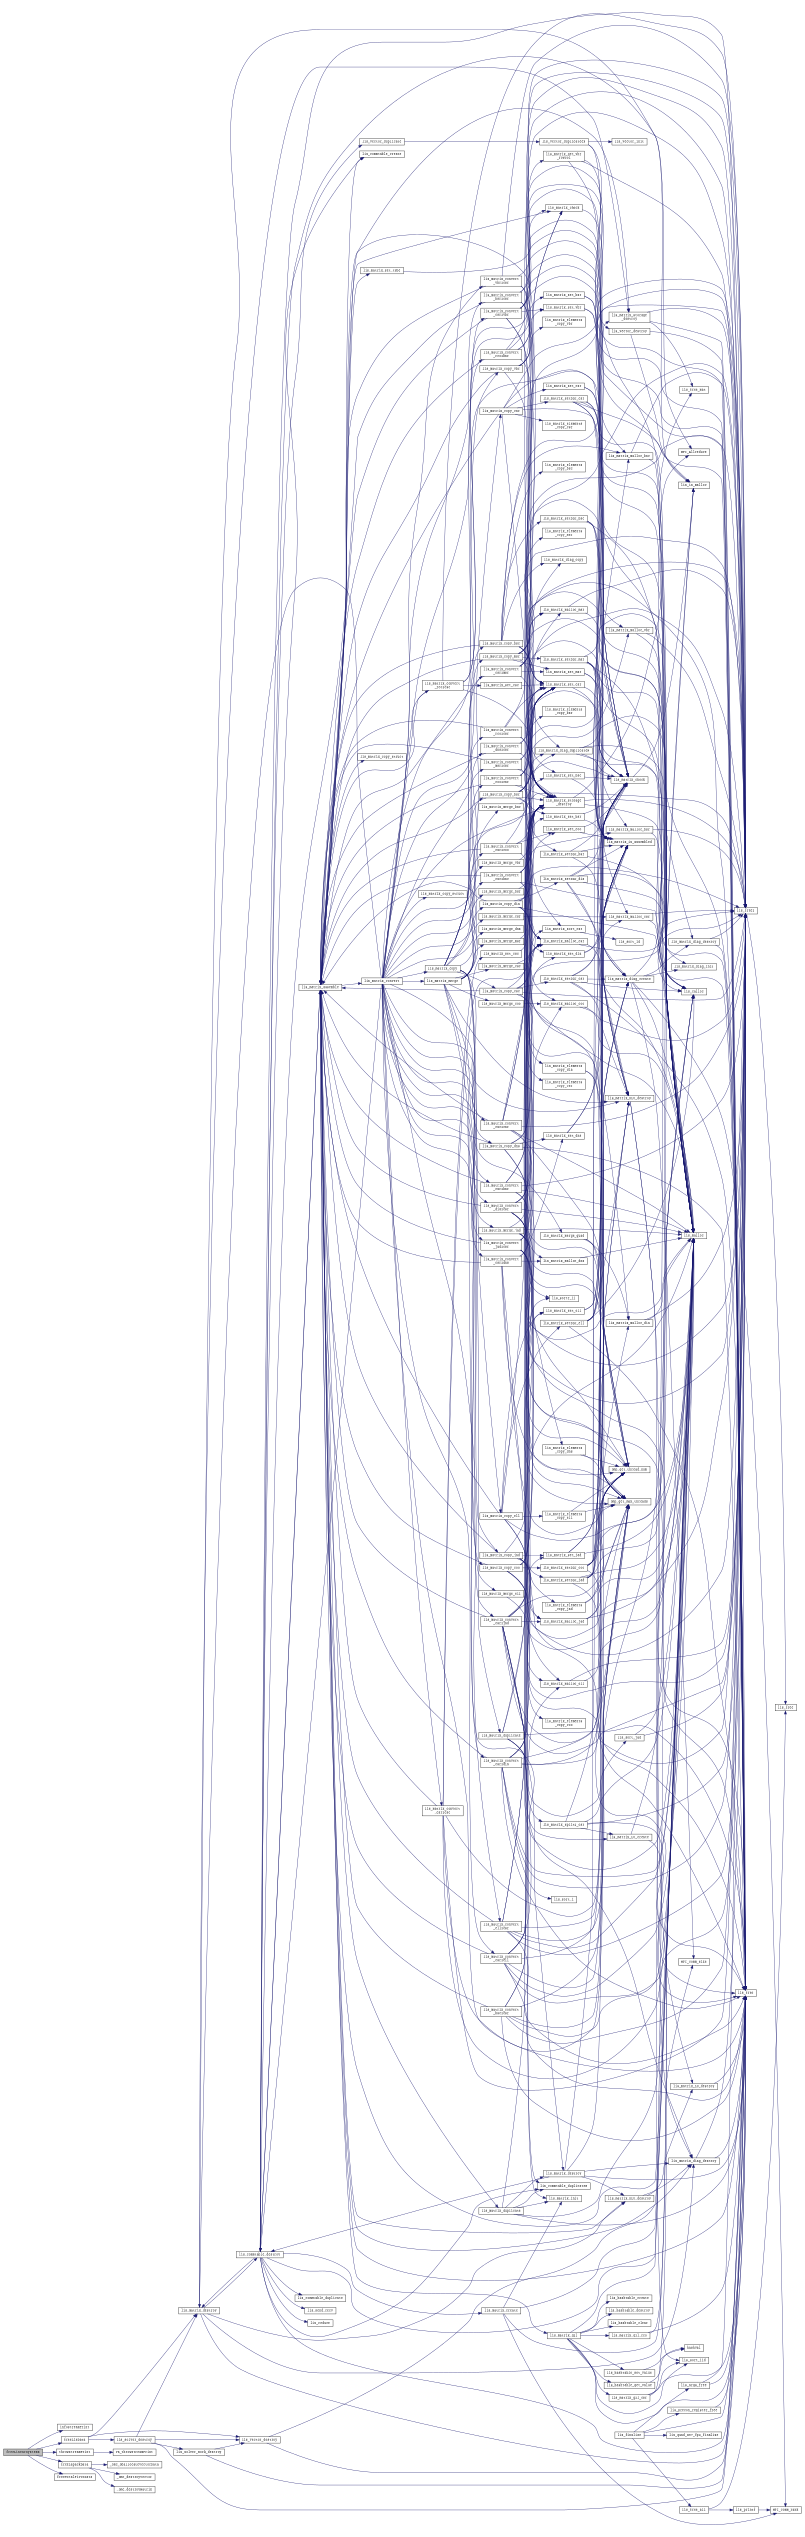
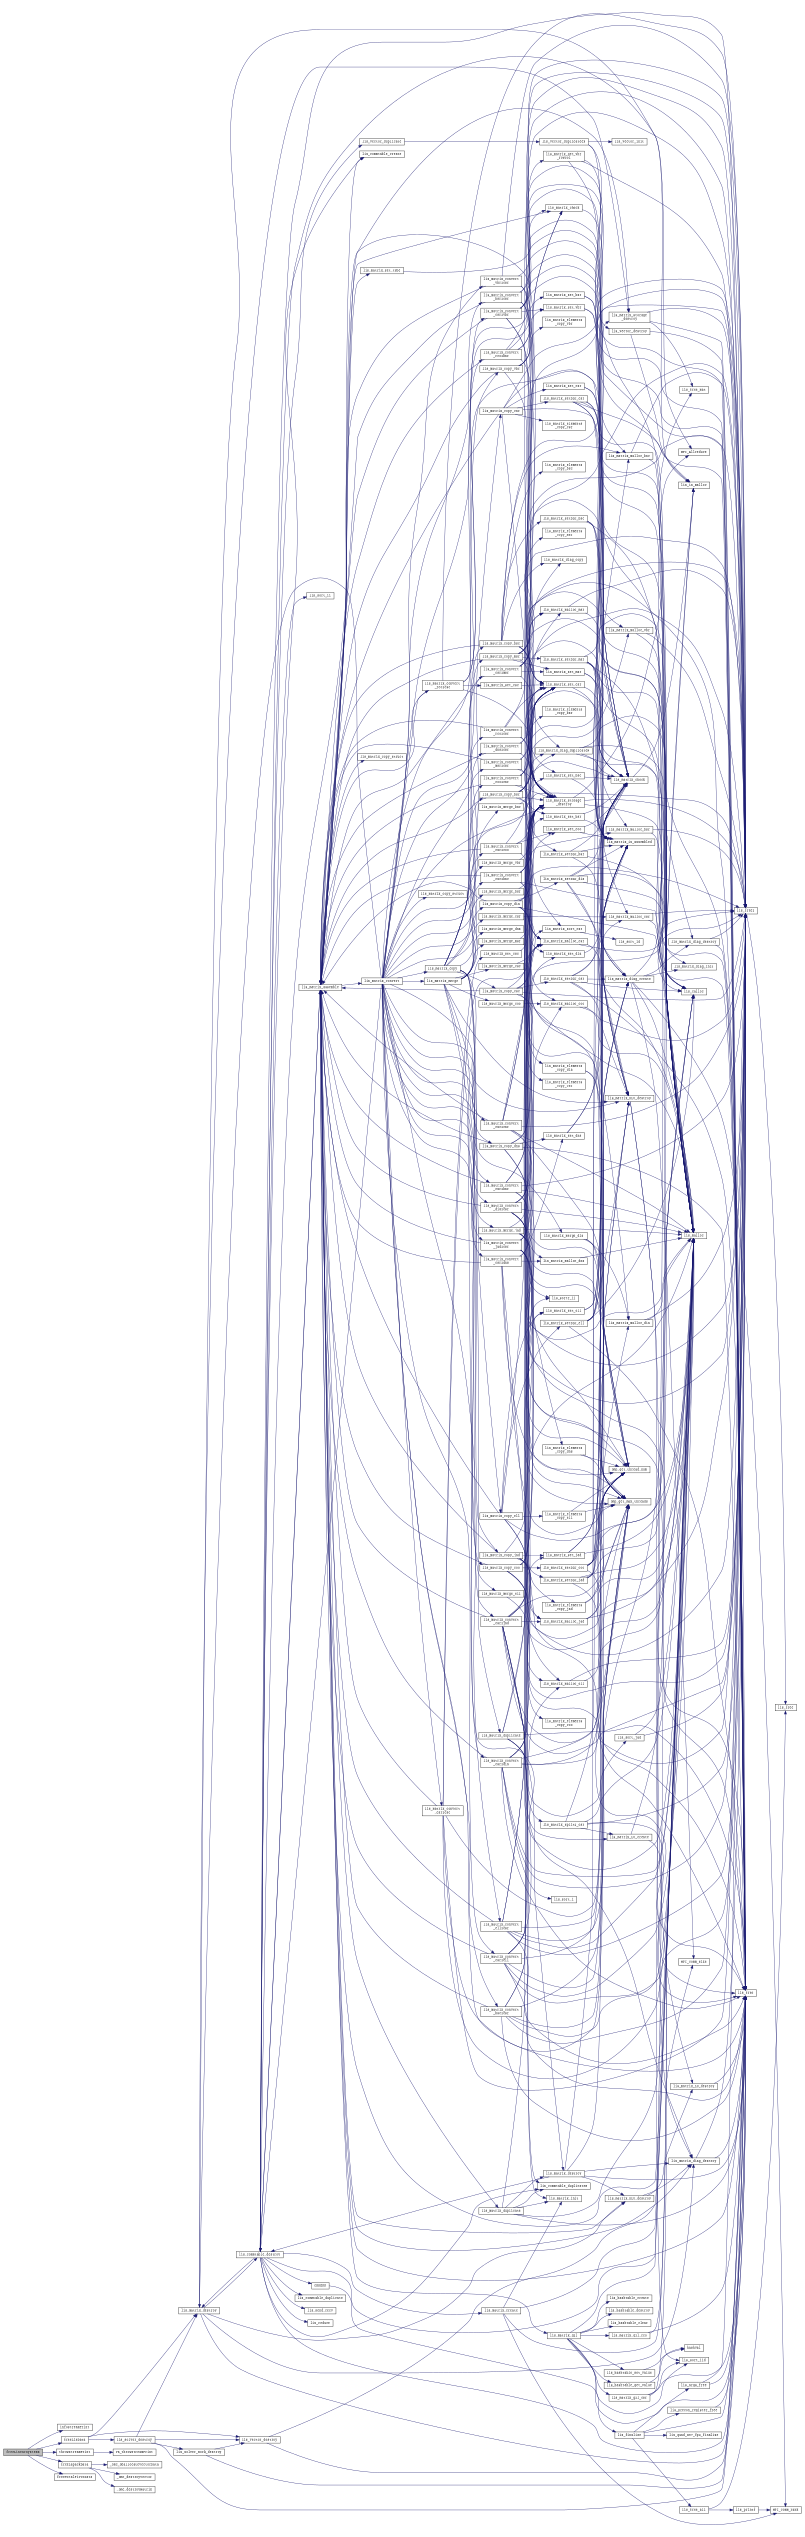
node "lis_sort_ii": added
edge "lis_matrix_set_dia" -> "lis_matrix_is_assembled": removed
edge "lis_matrix_setDLU_jad" -> "lis_matrix_is_assembled": removed
node "lis_matrix_merge_quad": label "lis_matrix_merge_quad" -> "lis_matrix_merge_dia"
edge "lis_matrix_convert" -> "lis_matrix_convert _bsc2csr": added
node "CHKERR": added
